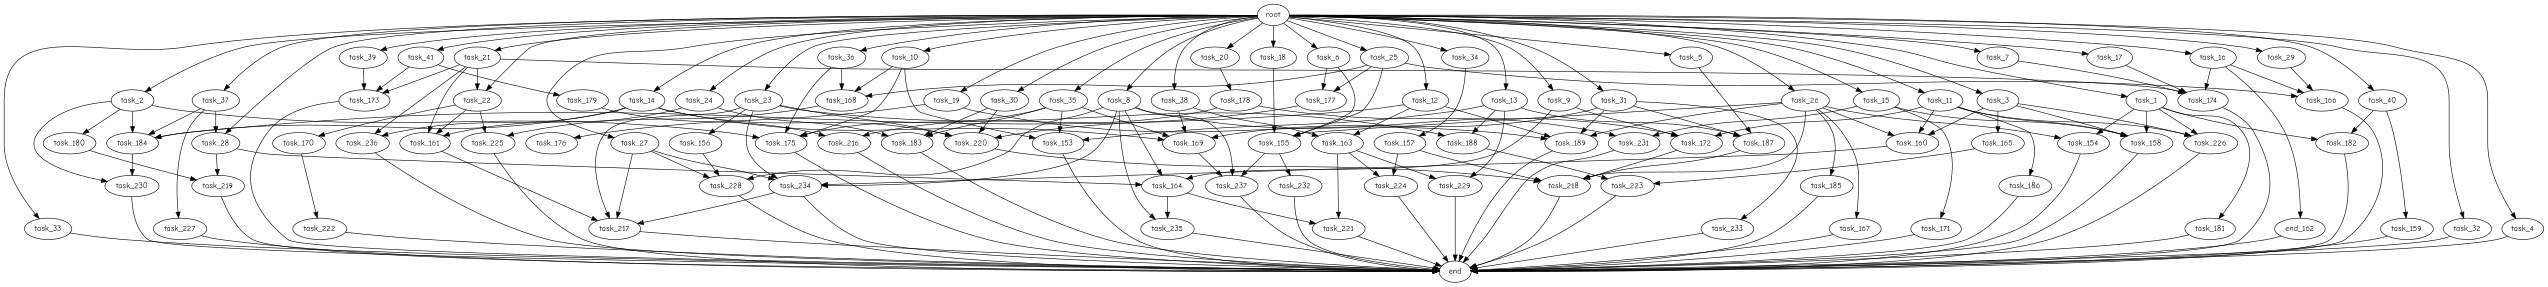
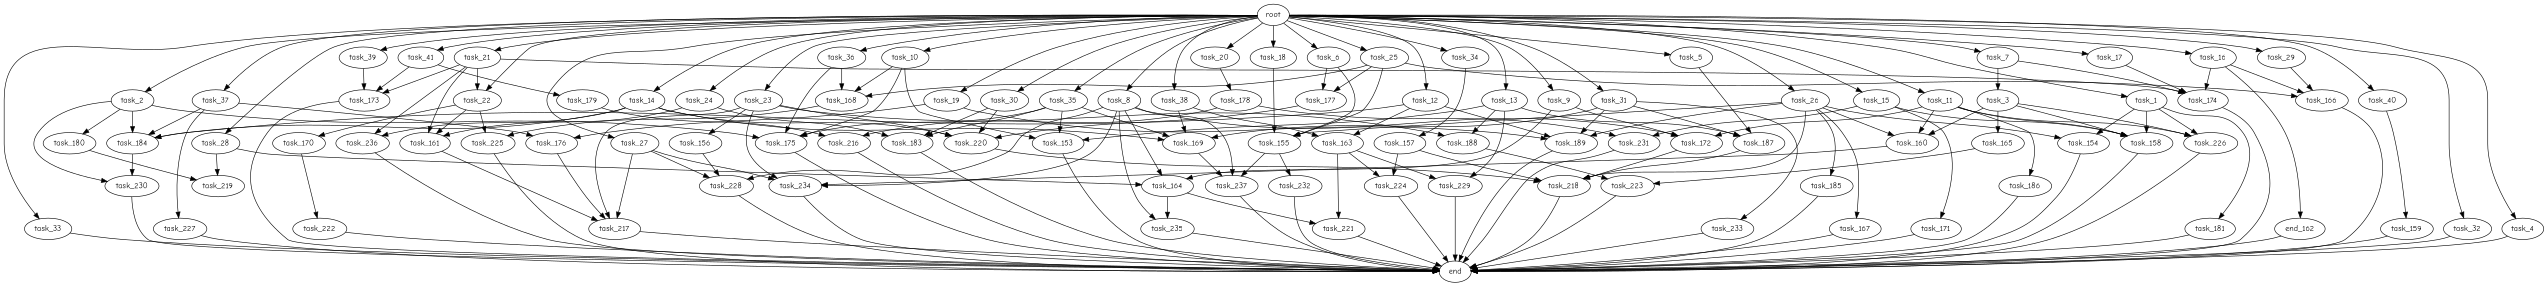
edge "root" -> "task_3": now "task_7" -> "task_3"
edge "task_37" -> "task_28": now "task_37" -> "task_176"
node "task_182": removed
edge "task_234" -> "task_217": now "task_176" -> "task_217"
edge "task_219" -> "end": removed
